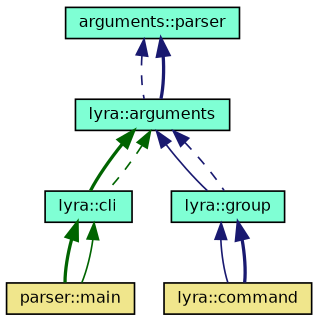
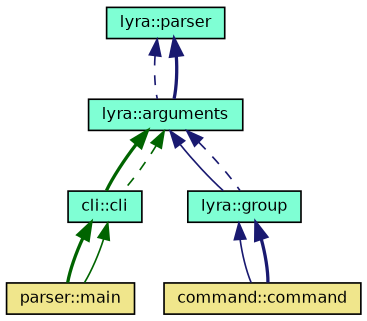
node "arguments::parser": label "arguments::parser" -> "lyra::parser"
node "lyra::cli": label "lyra::cli" -> "cli::cli"
node "lyra::command": label "lyra::command" -> "command::command"
